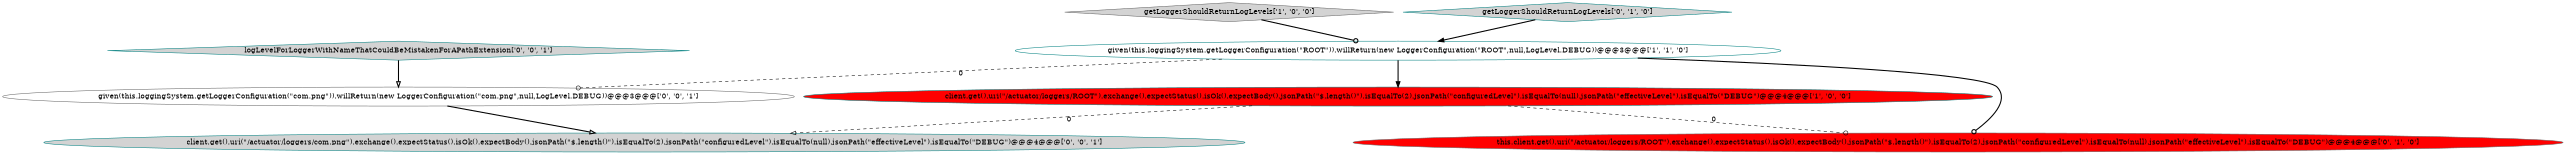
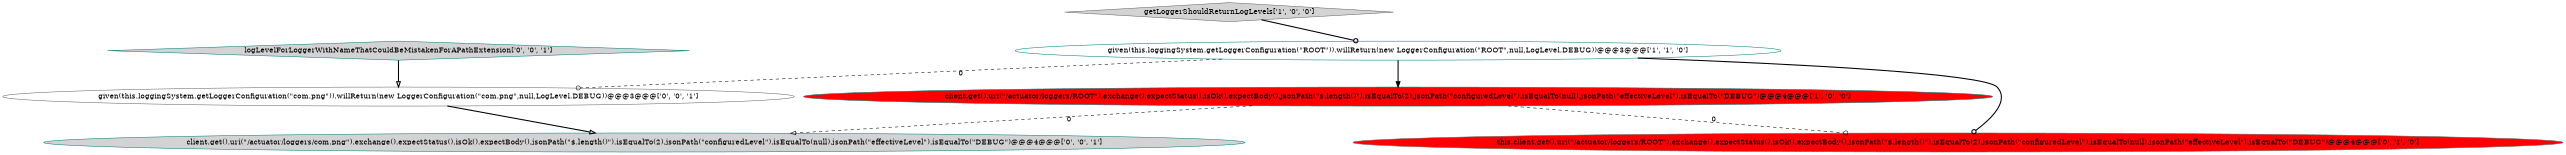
node "getLoggerShouldReturnLogLevels['0', '1', '0']": removed
